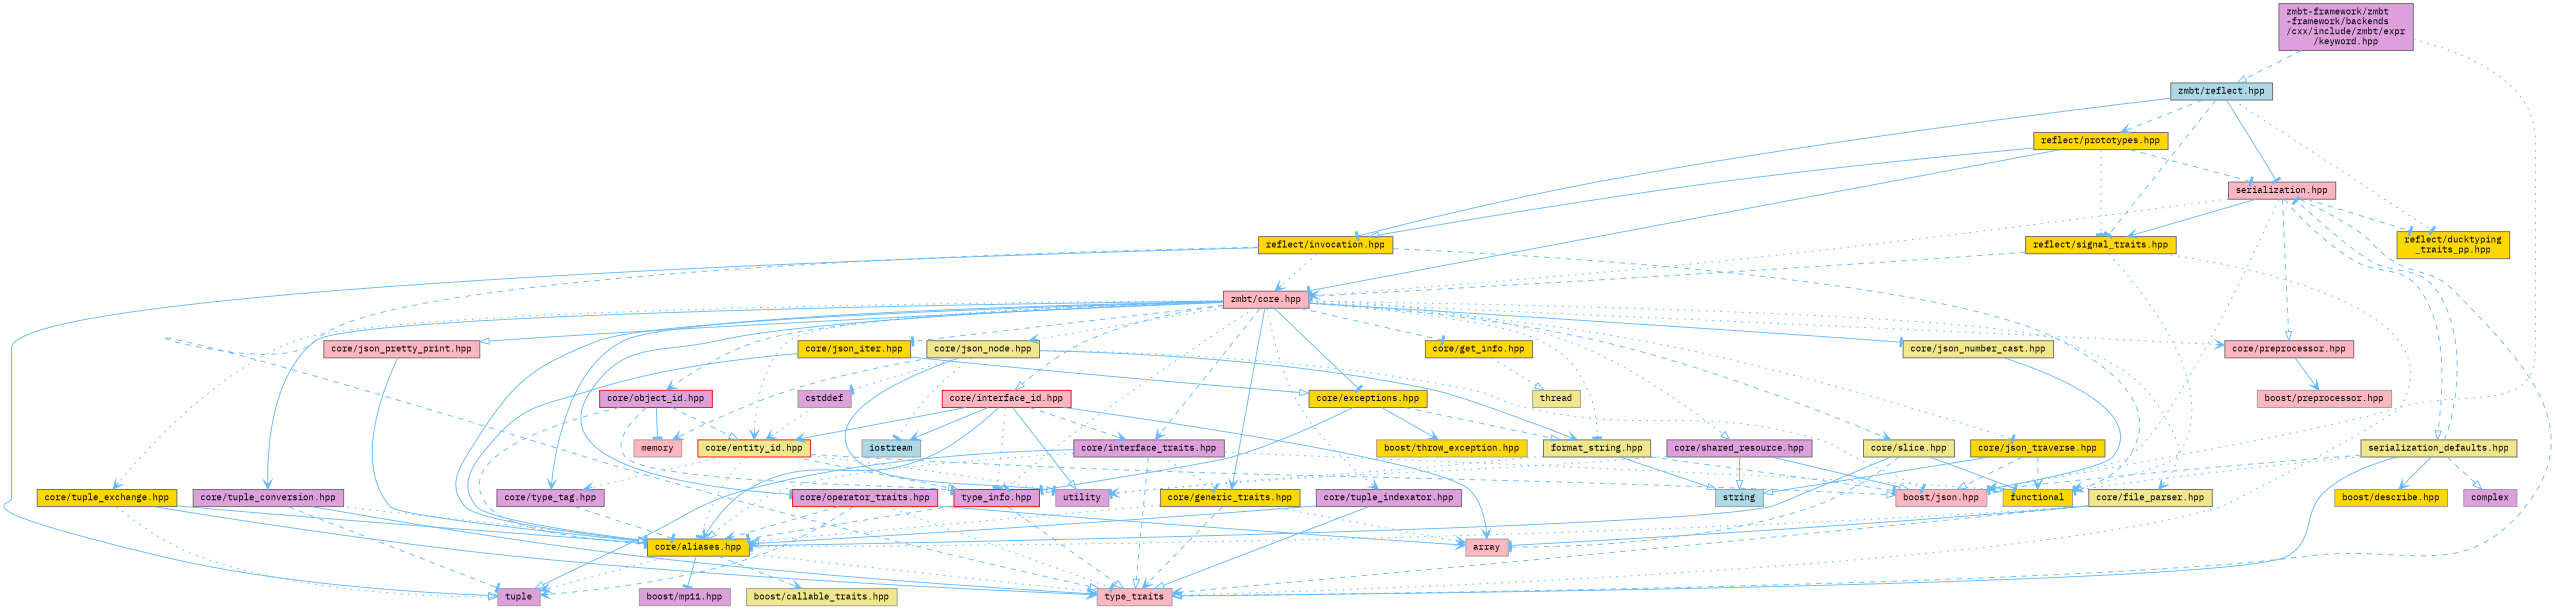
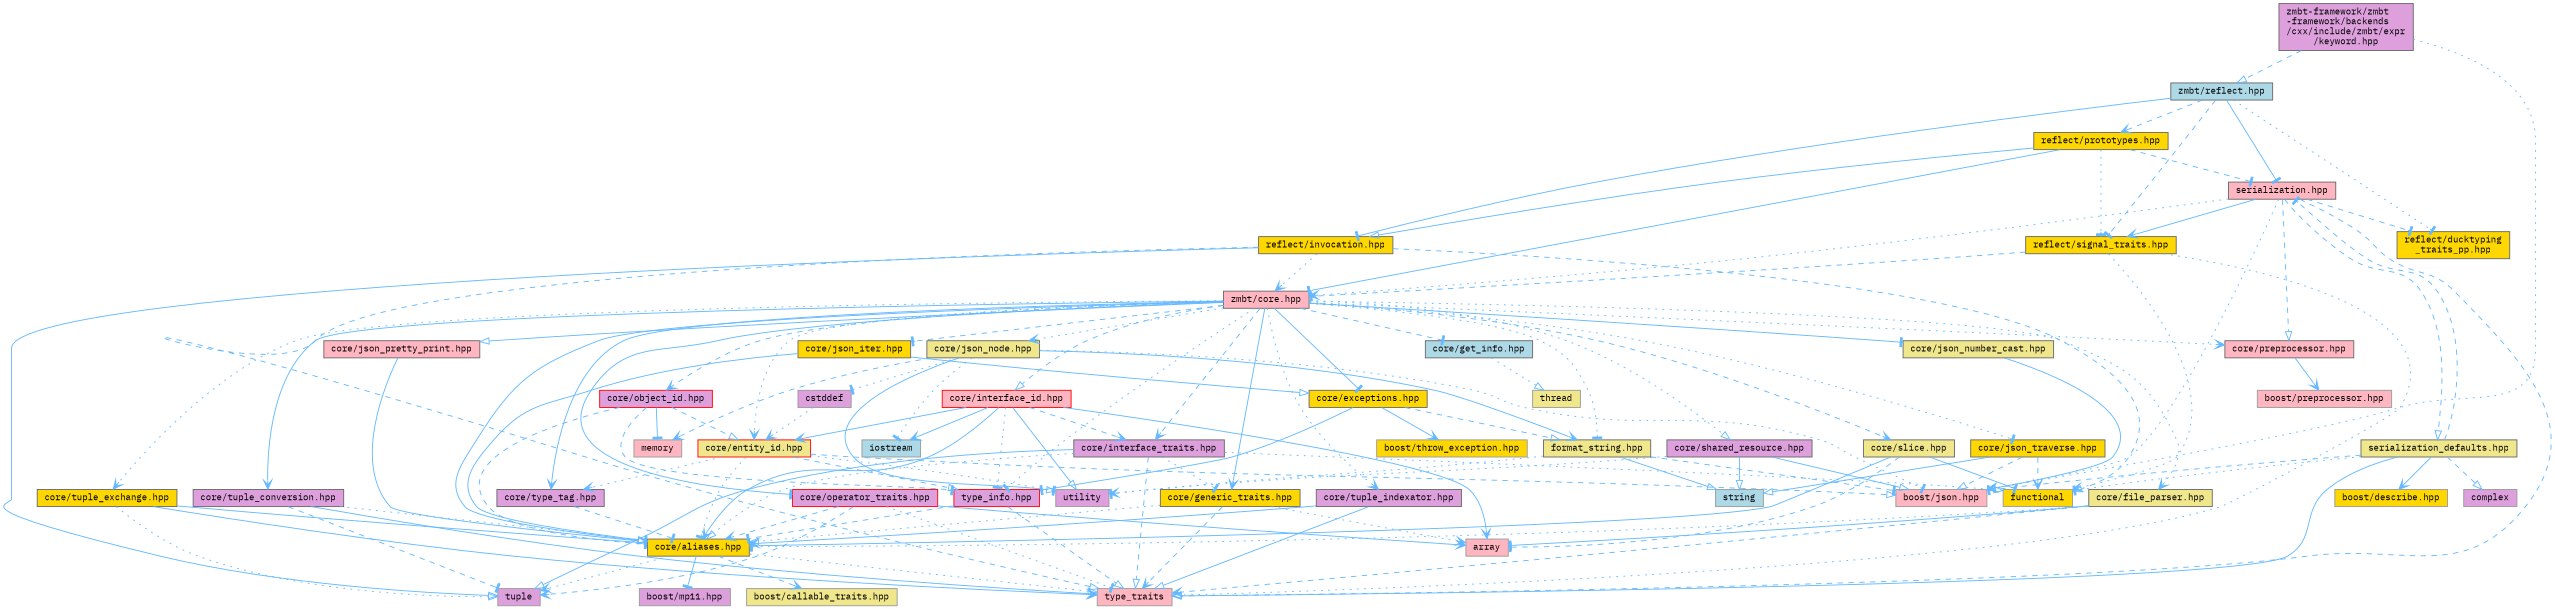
node "core/get_info.hpp": fillcolor gold -> lightblue
